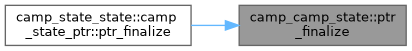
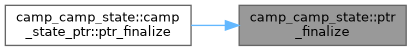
node "camp_state_state::camp _state_ptr::ptr_finalize": label "camp_state_state::camp _state_ptr::ptr_finalize" -> "camp_camp_state::camp _state_ptr::ptr_finalize"
